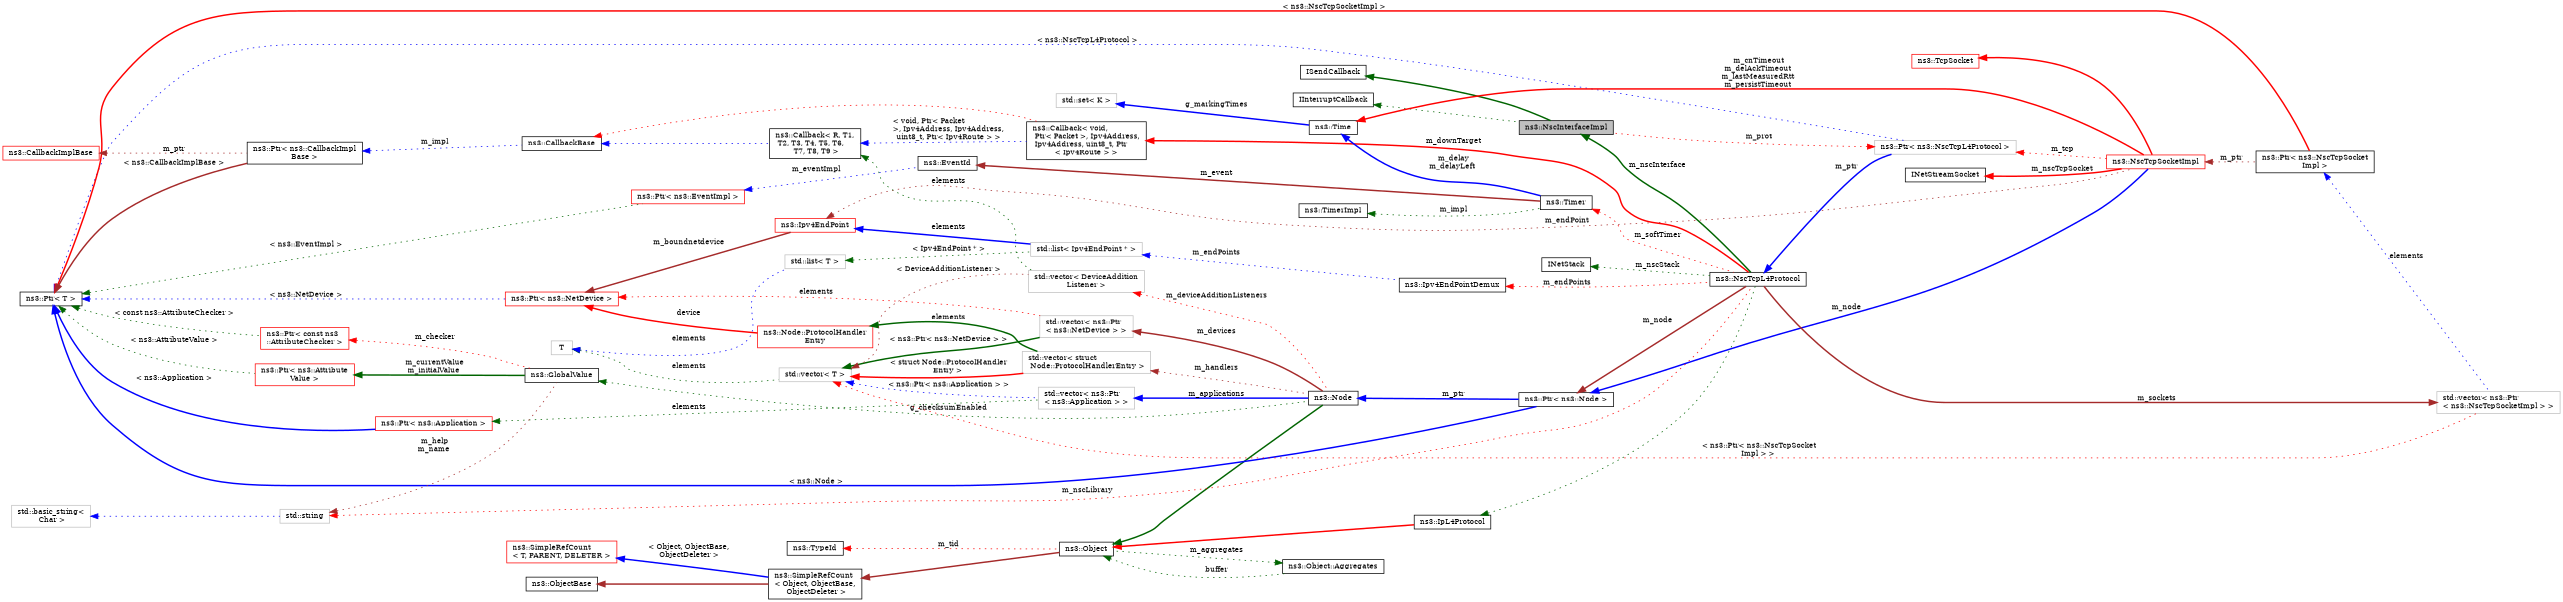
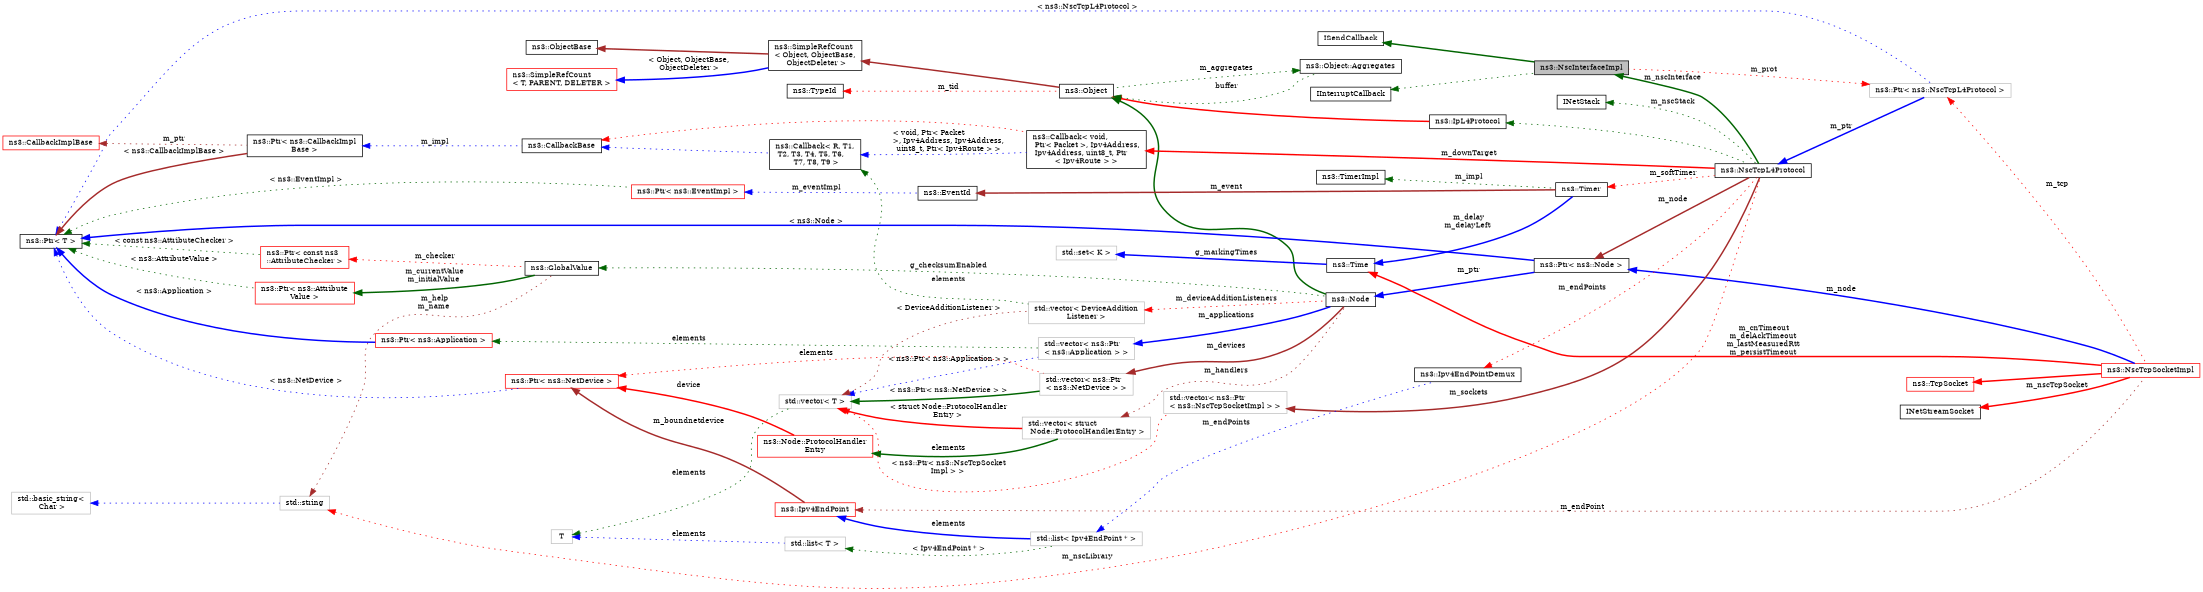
node "ns3::Ptr< ns3::NscTcpSocket Impl >": removed
